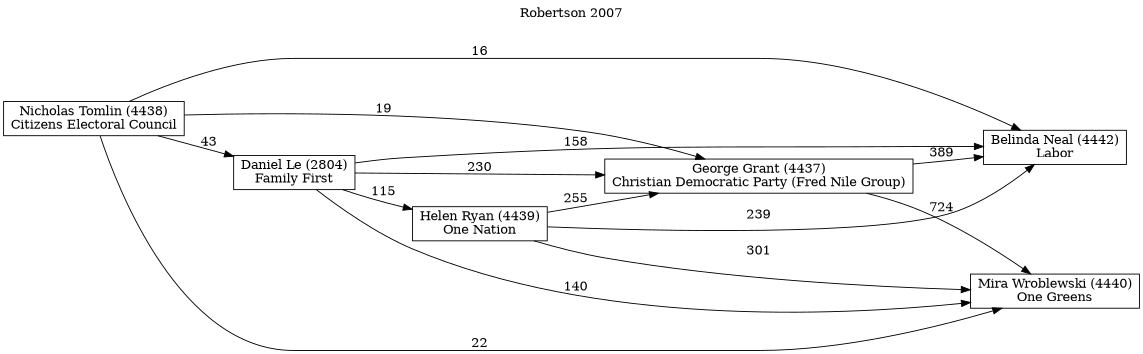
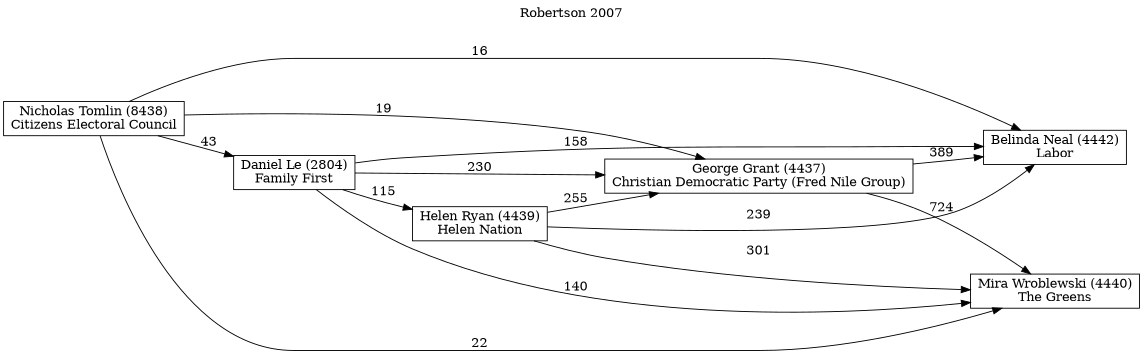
node "Nicholas Tomlin (4438) Citizens Electoral Council": label "Nicholas Tomlin (4438) Citizens Electoral Council" -> "Nicholas Tomlin (8438) Citizens Electoral Council"
node "Helen Ryan (4439) One Nation": label "Helen Ryan (4439) One Nation" -> "Helen Ryan (4439) Helen Nation"
node "Mira Wroblewski (4440) One Greens": label "Mira Wroblewski (4440) One Greens" -> "Mira Wroblewski (4440) The Greens"
